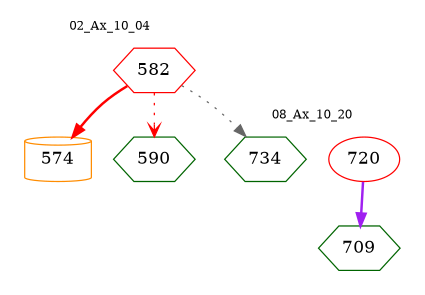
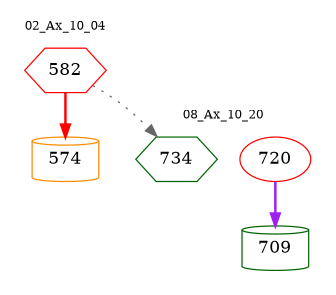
node "590": removed
node "709": shape hexagon -> cylinder
